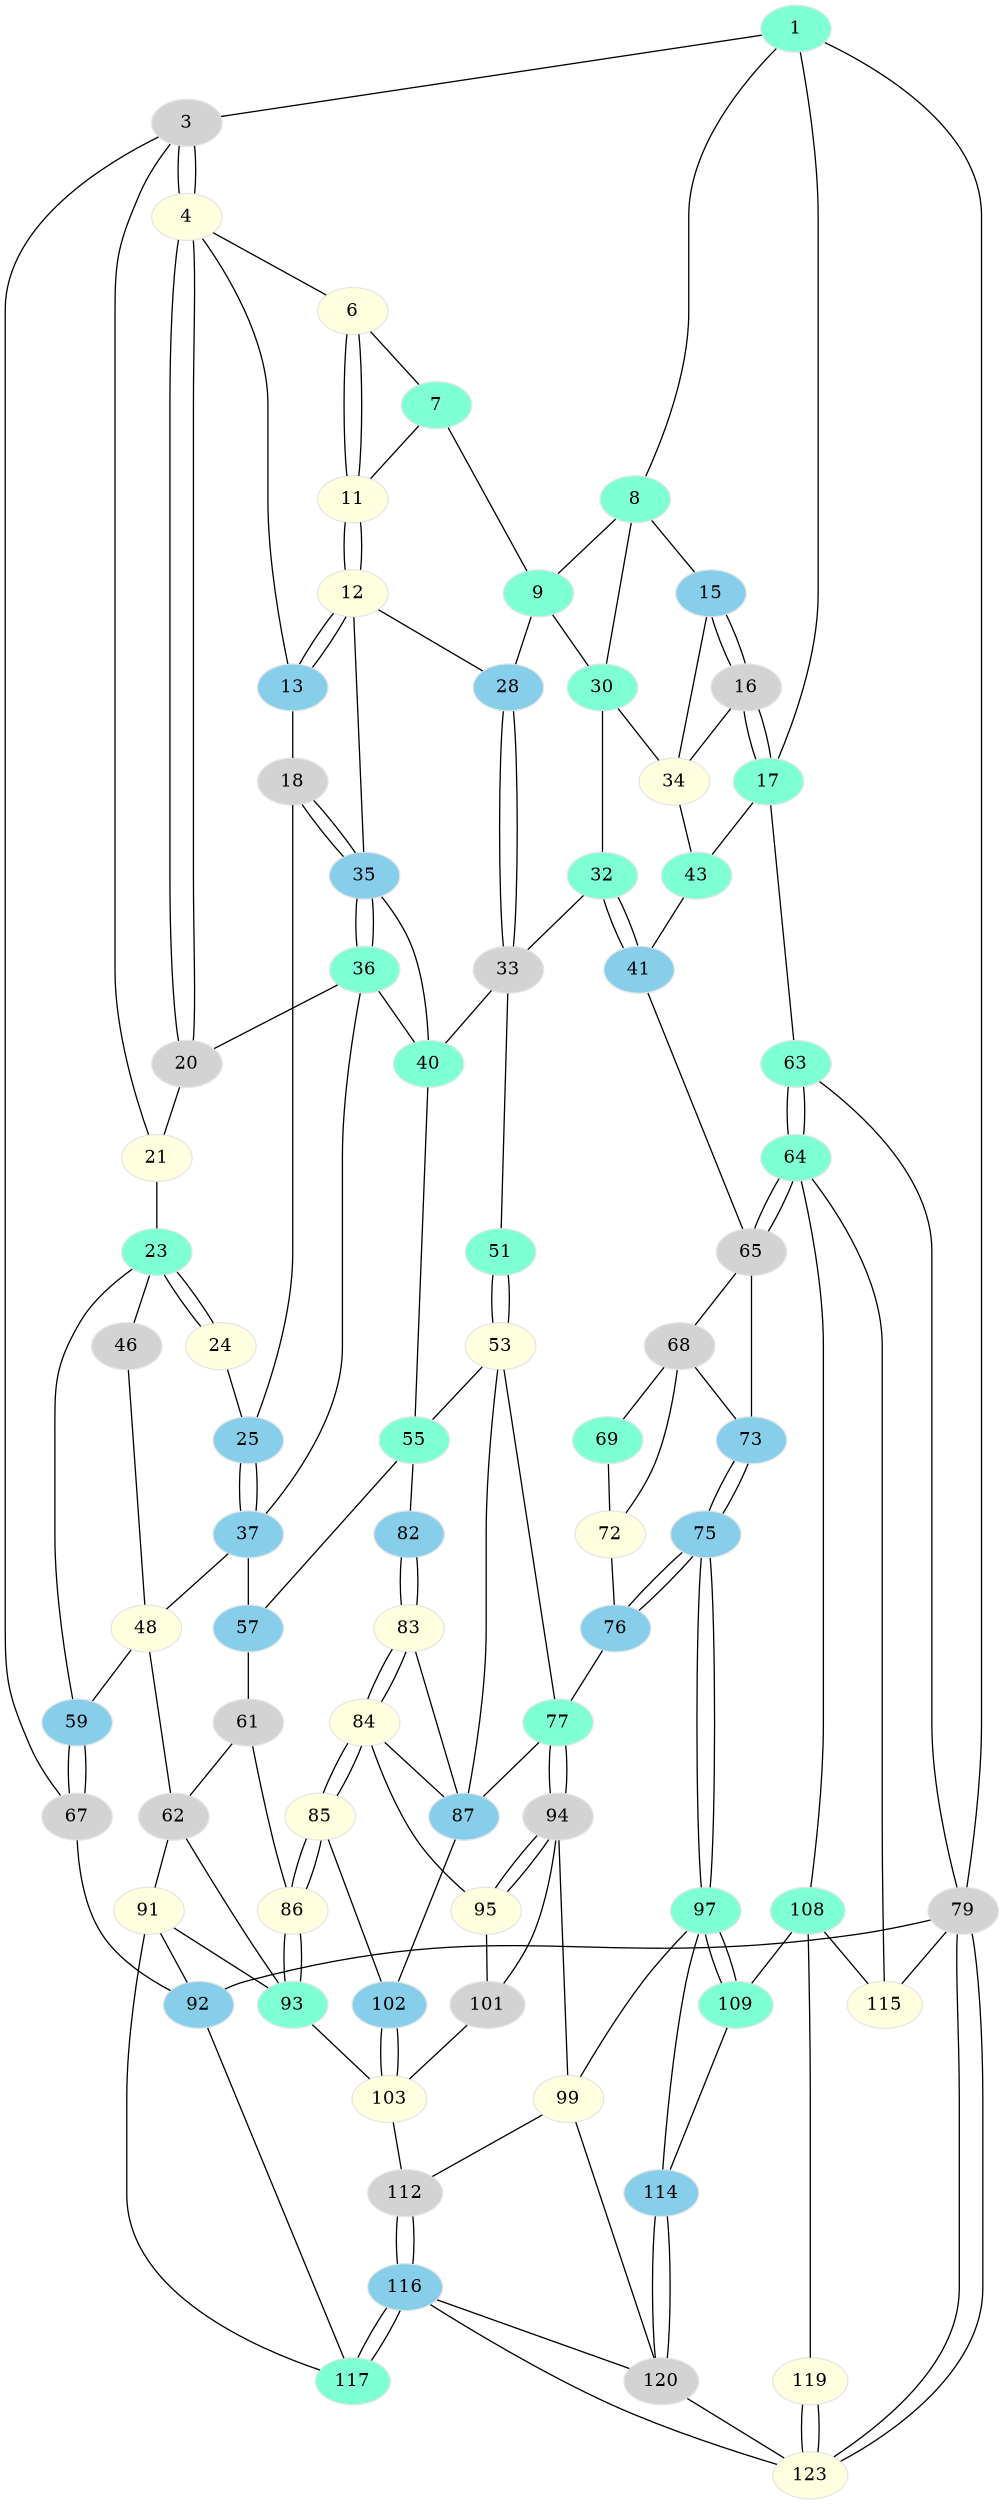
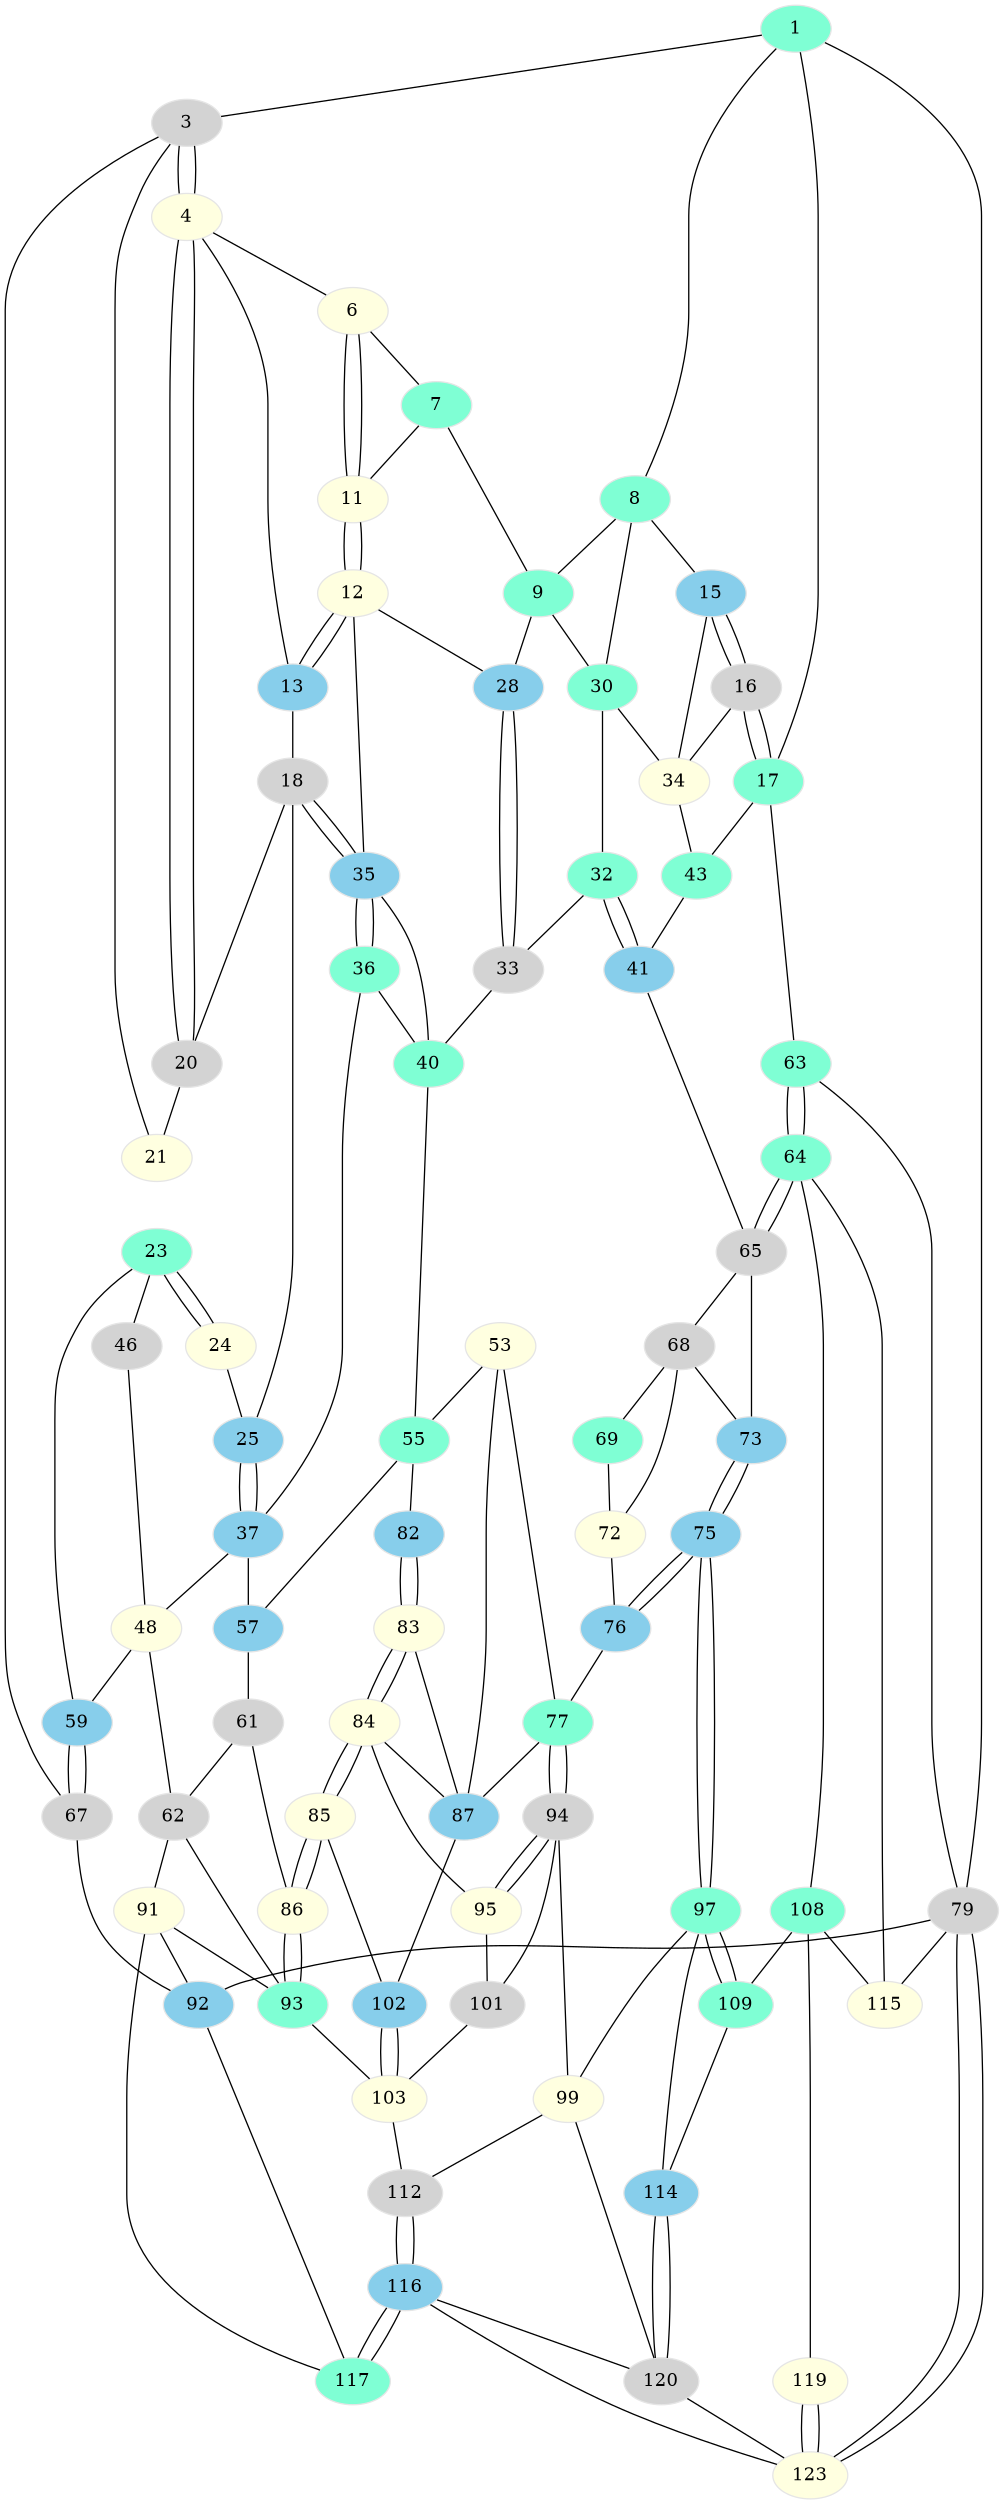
edge "36" -- "20": now "18" -- "20"
edge "21" -- "23": removed
node "51": removed
